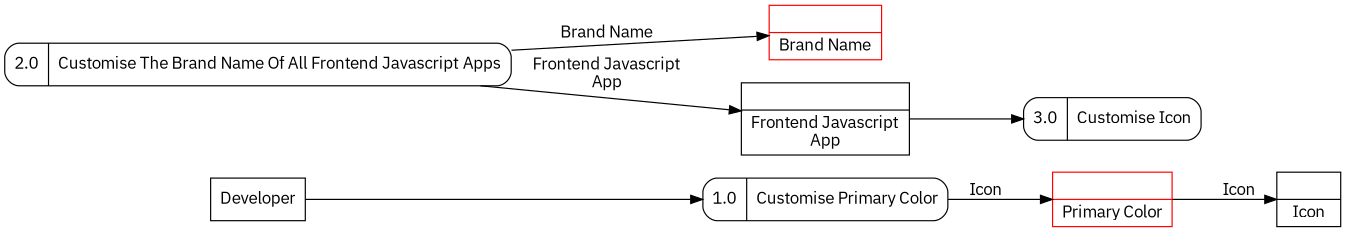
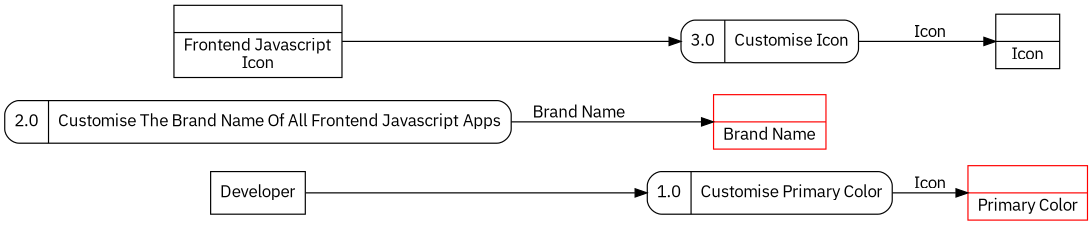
edge "2.0" -> "Frontend Javascript": removed, label "Frontend Javascript App"
node "Frontend Javascript": text "App" -> "Icon"
edge "Primary Color" -> "Icon": now "3.0" -> "Icon"
